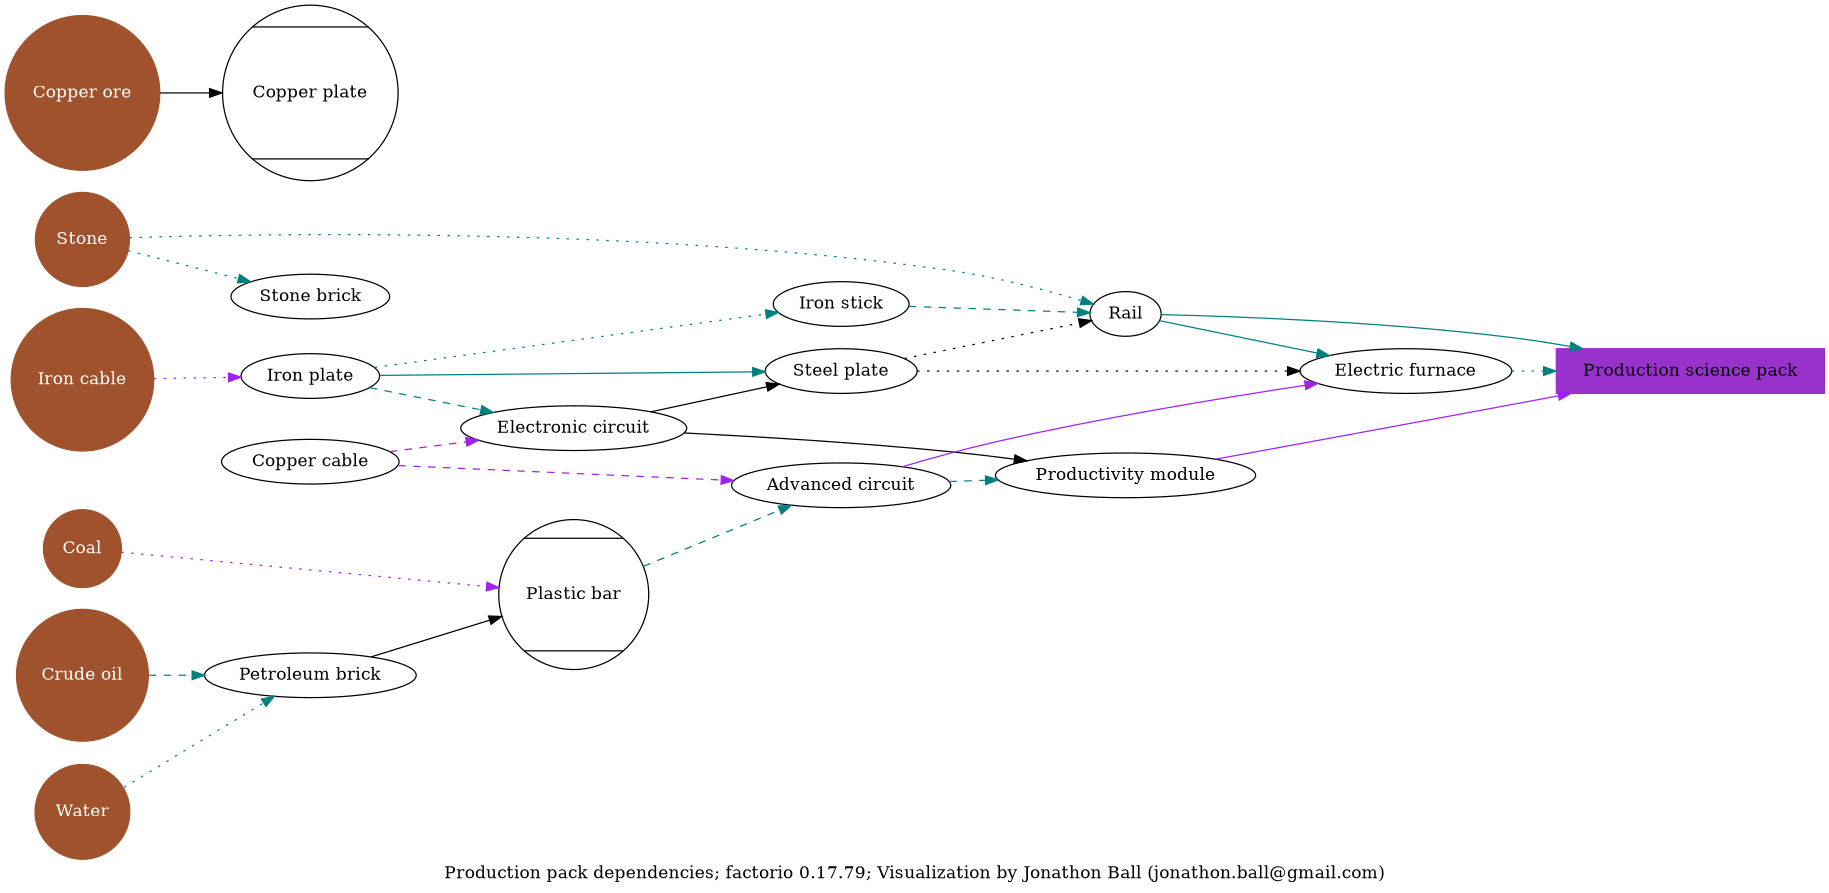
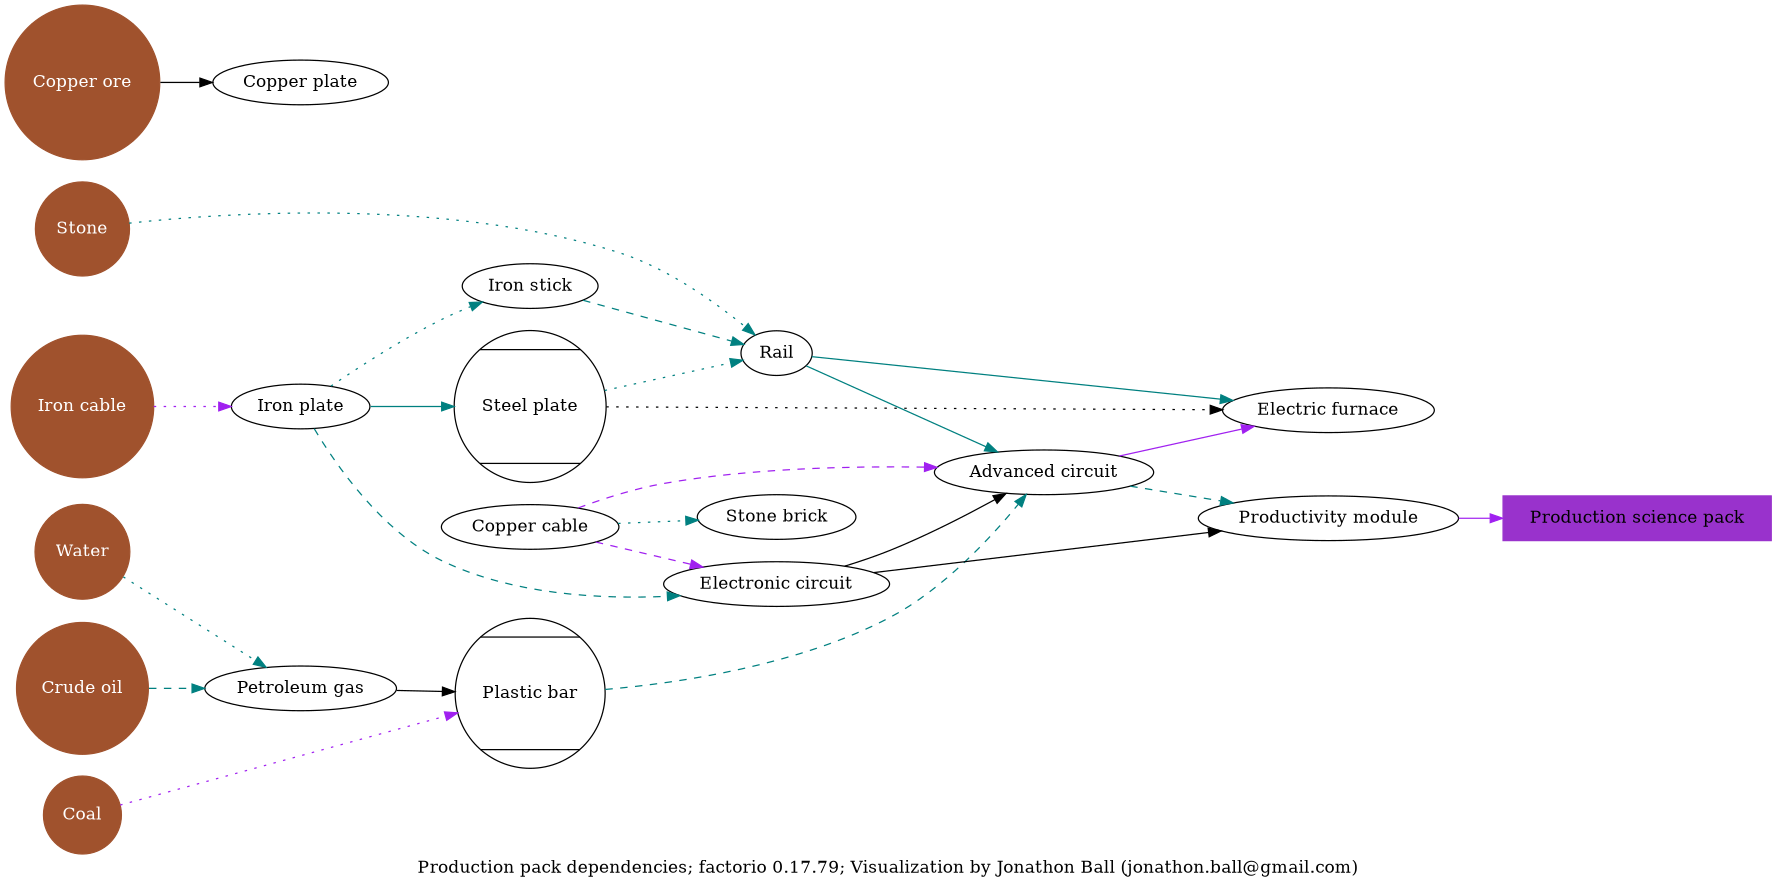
node "Copper plate": shape Mcircle -> ellipse
edge "Stone" -> "Stone brick": now "Copper cable" -> "Stone brick"
edge "Rail" -> "Production science pack": now "Rail" -> "Advanced circuit"
edge "Steel plate" -> "Rail": color black -> teal
node "Steel plate": shape ellipse -> Mcircle
edge "Electric furnace" -> "Production science pack": removed
edge "Electronic circuit" -> "Steel plate": now "Electronic circuit" -> "Advanced circuit"
node "Petroleum brick": label "Petroleum brick" -> "Petroleum gas"
